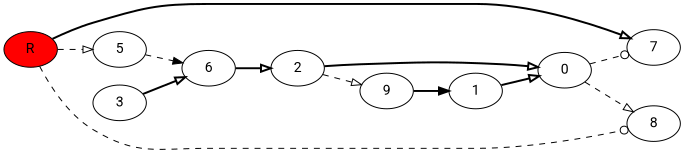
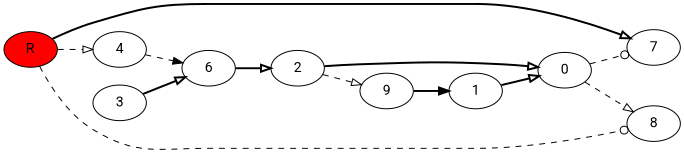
node "5": label "5" -> "4"
